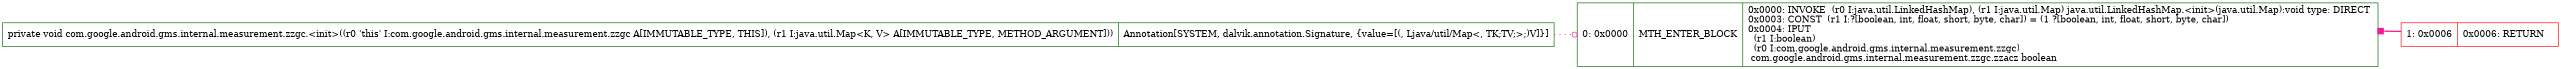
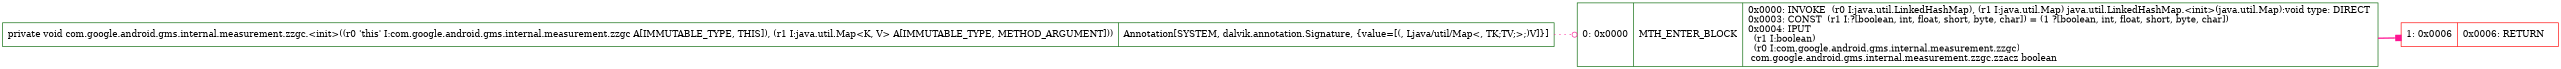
edge "1: 0x0006" -> "0: 0x0000": reversed
